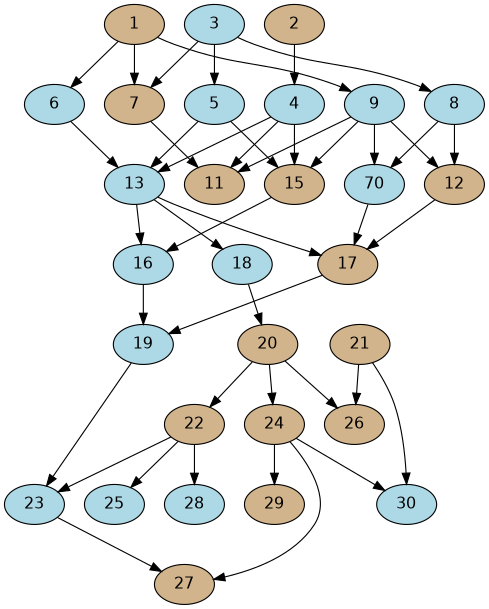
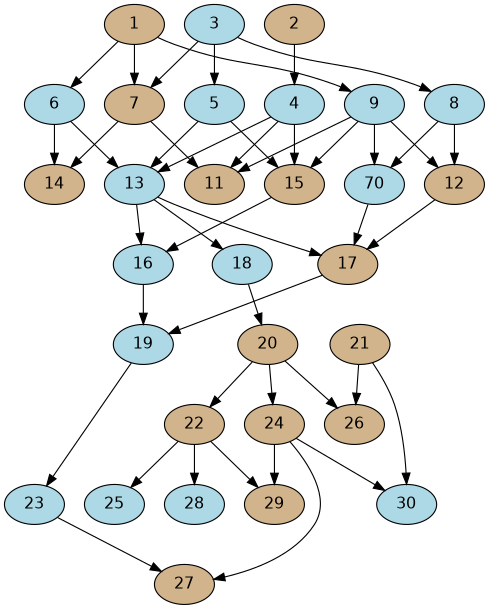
node "14": added
edge "22" -> "23": now "22" -> "29"
